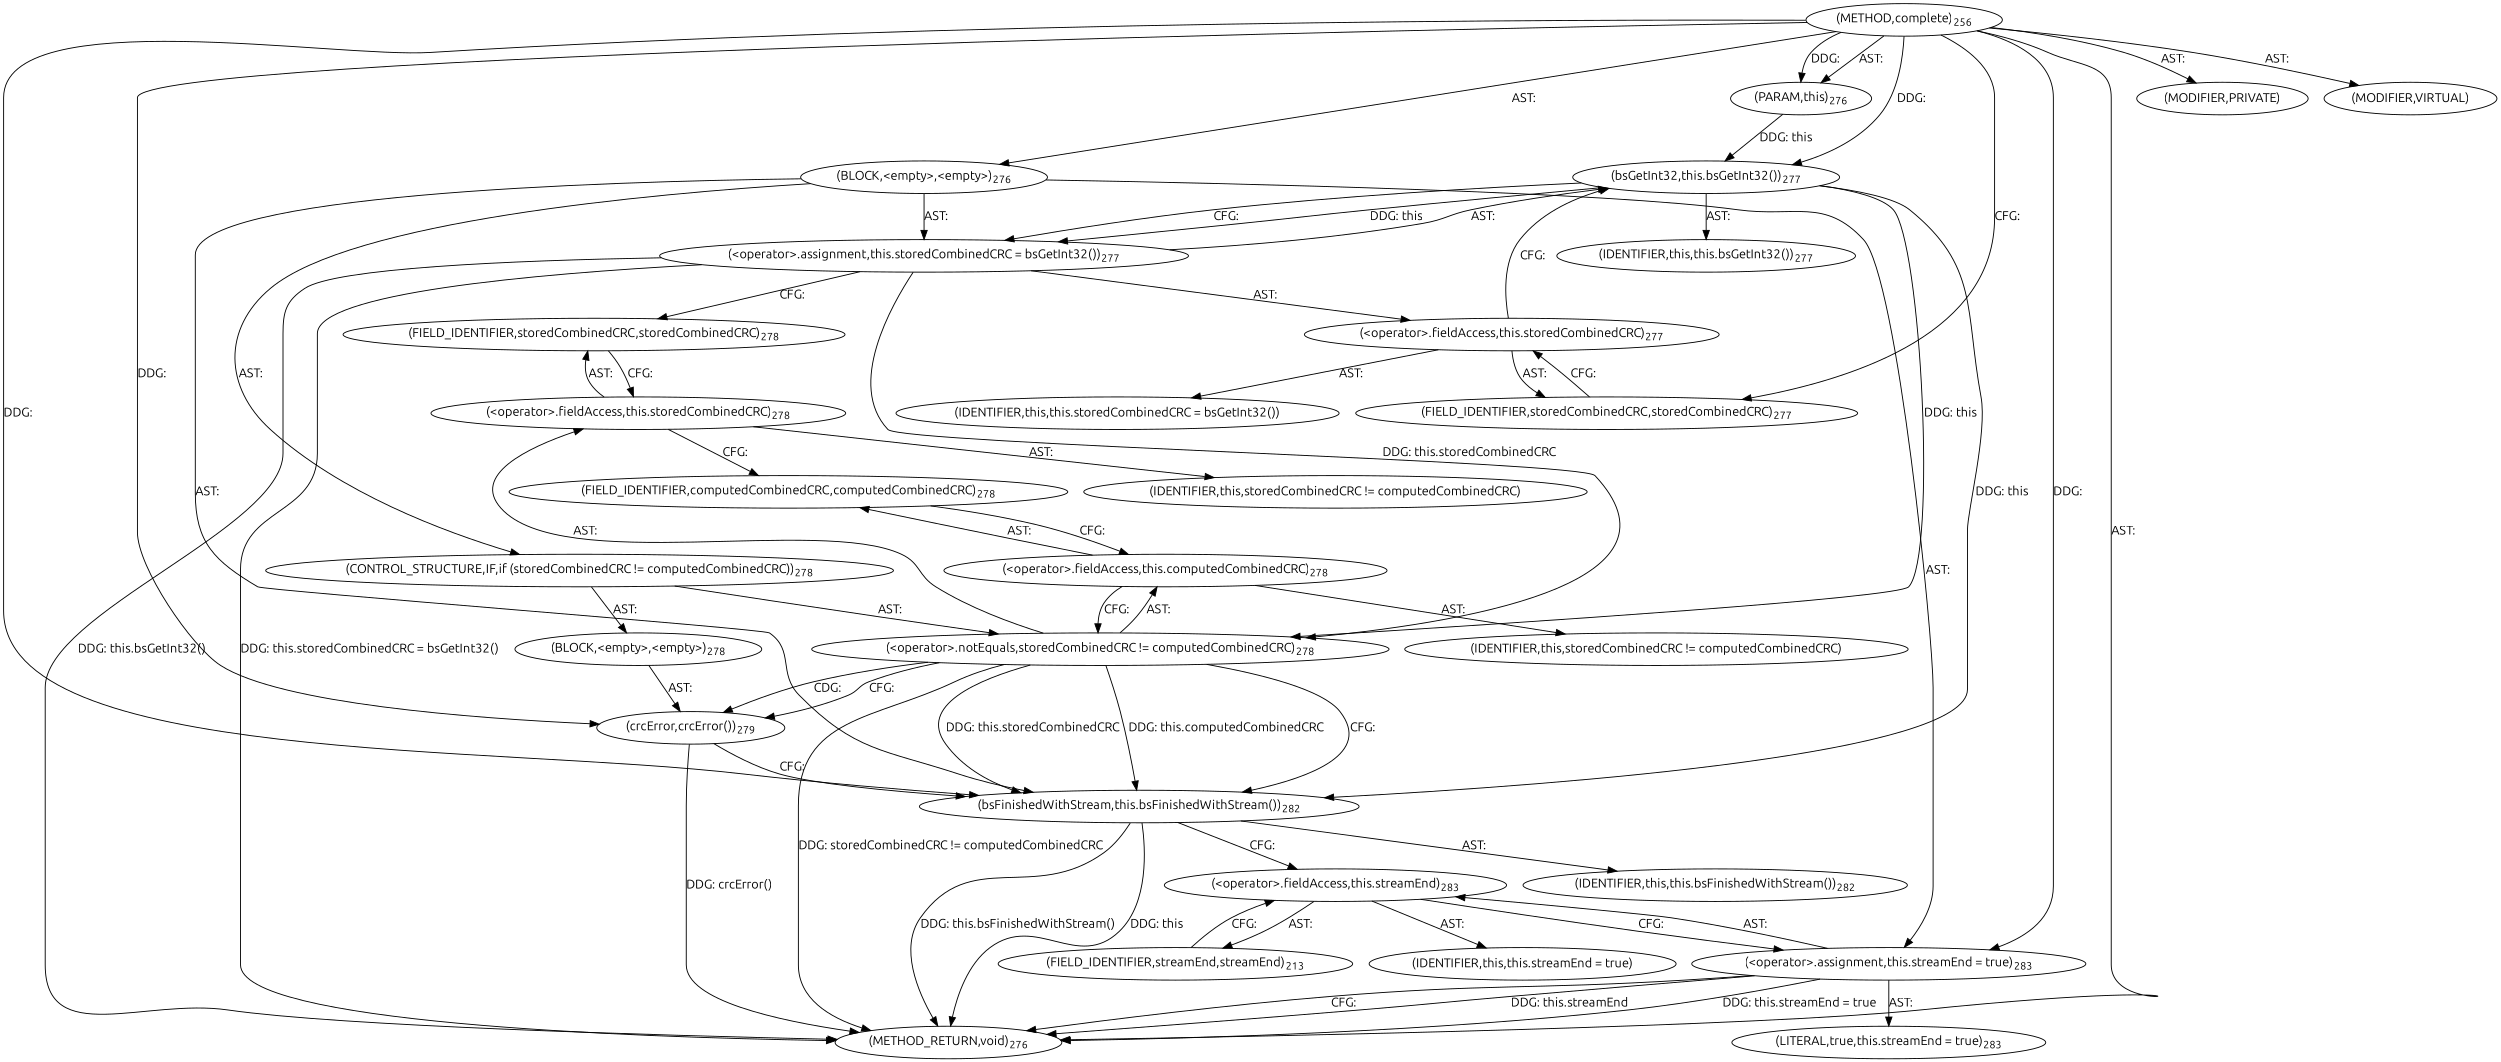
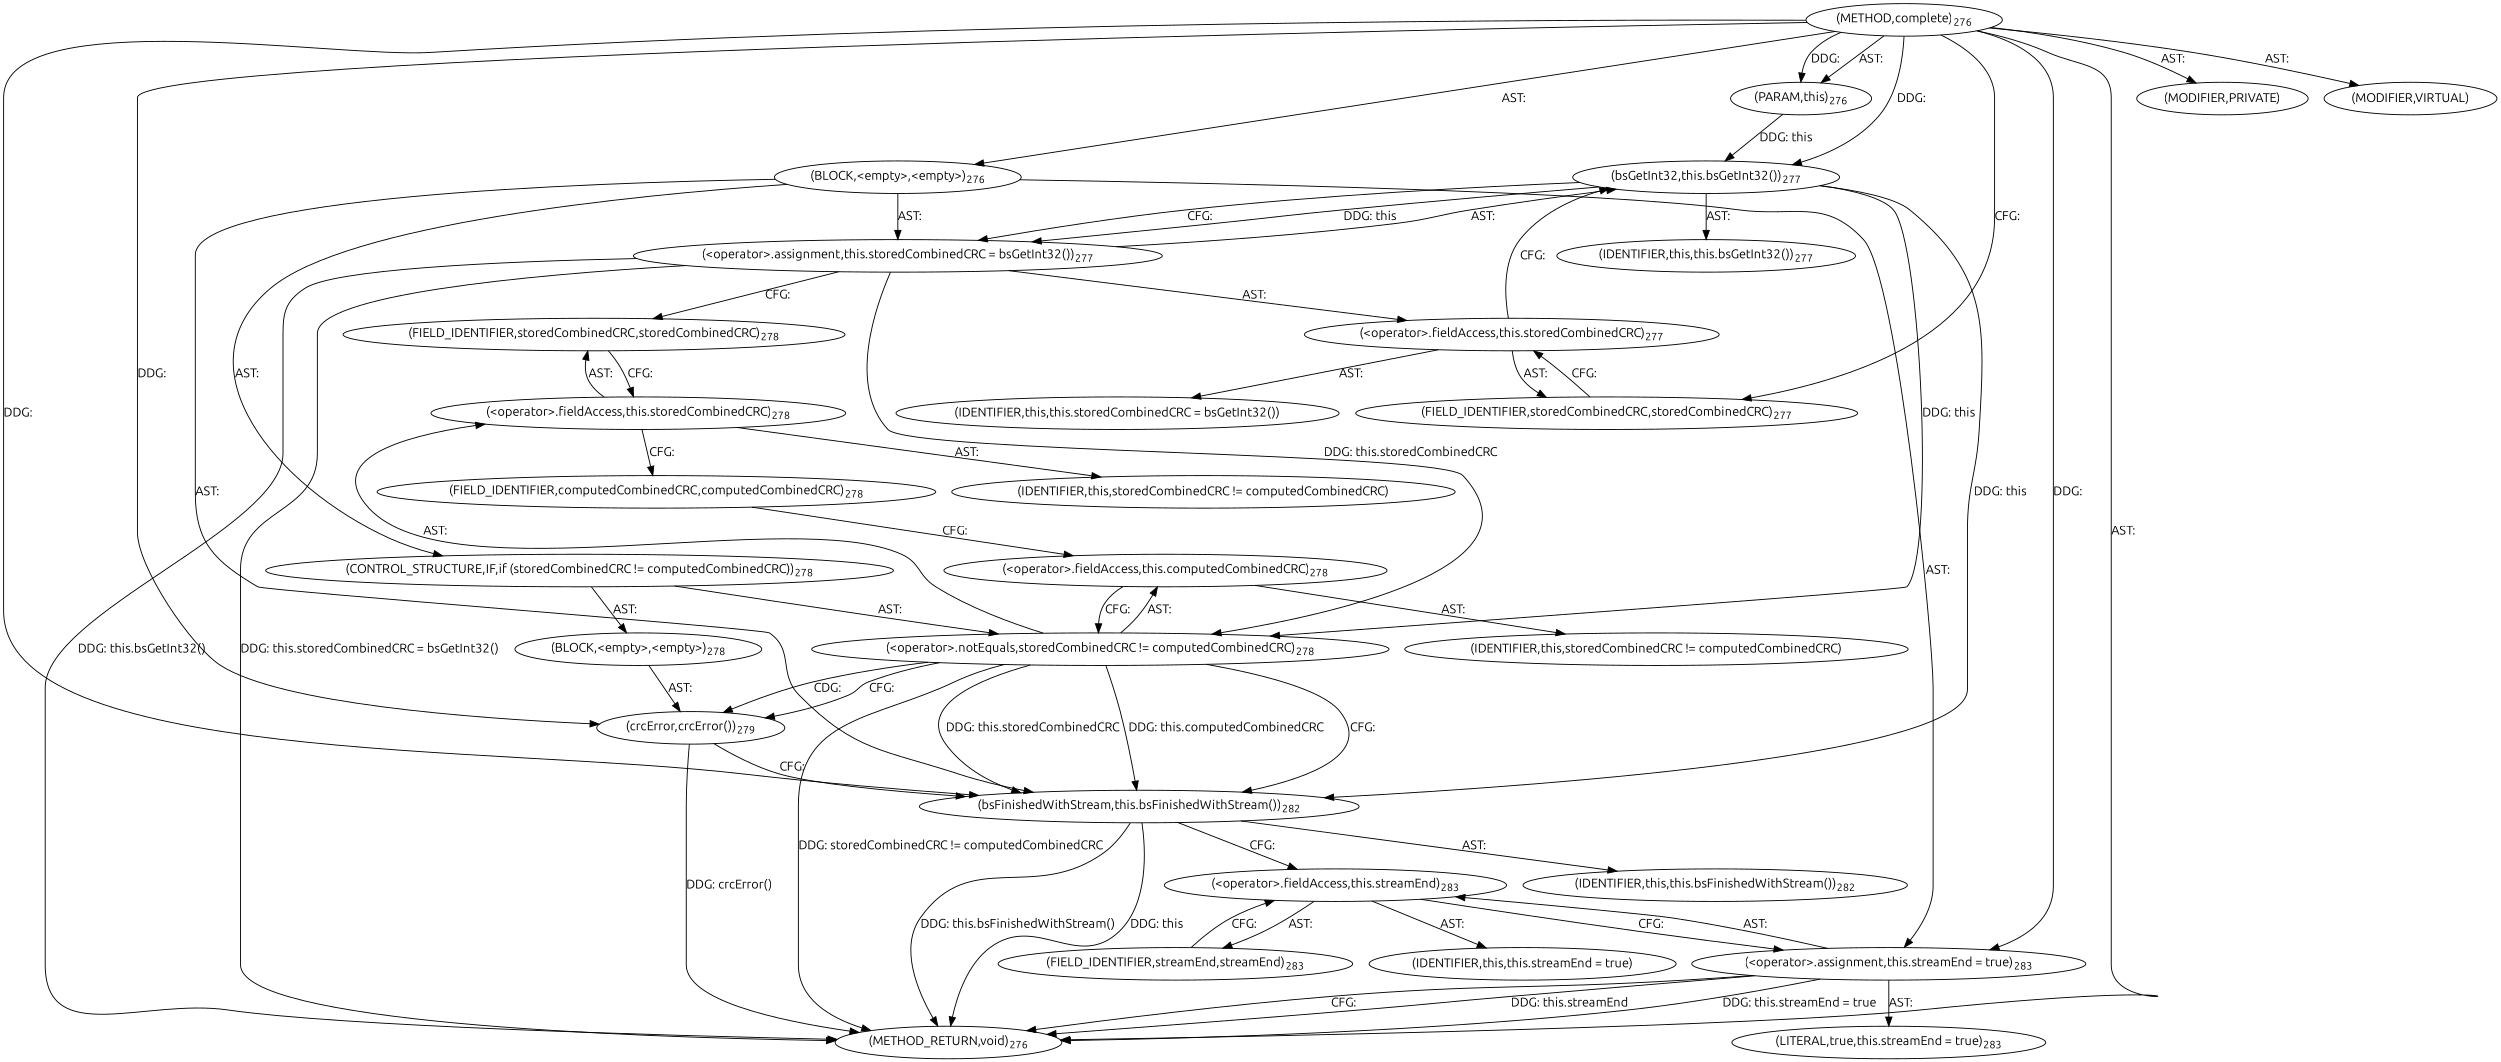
node "(METHOD,complete)": text "256" -> "276"
edge "(<operator>.fieldAccess,this.computedCombinedCRC)" -> "(FIELD_IDENTIFIER,computedCombinedCRC,computedCombinedCRC)": removed, label "AST:"
node "(FIELD_IDENTIFIER,streamEnd,streamEnd)": text "213" -> "283"
